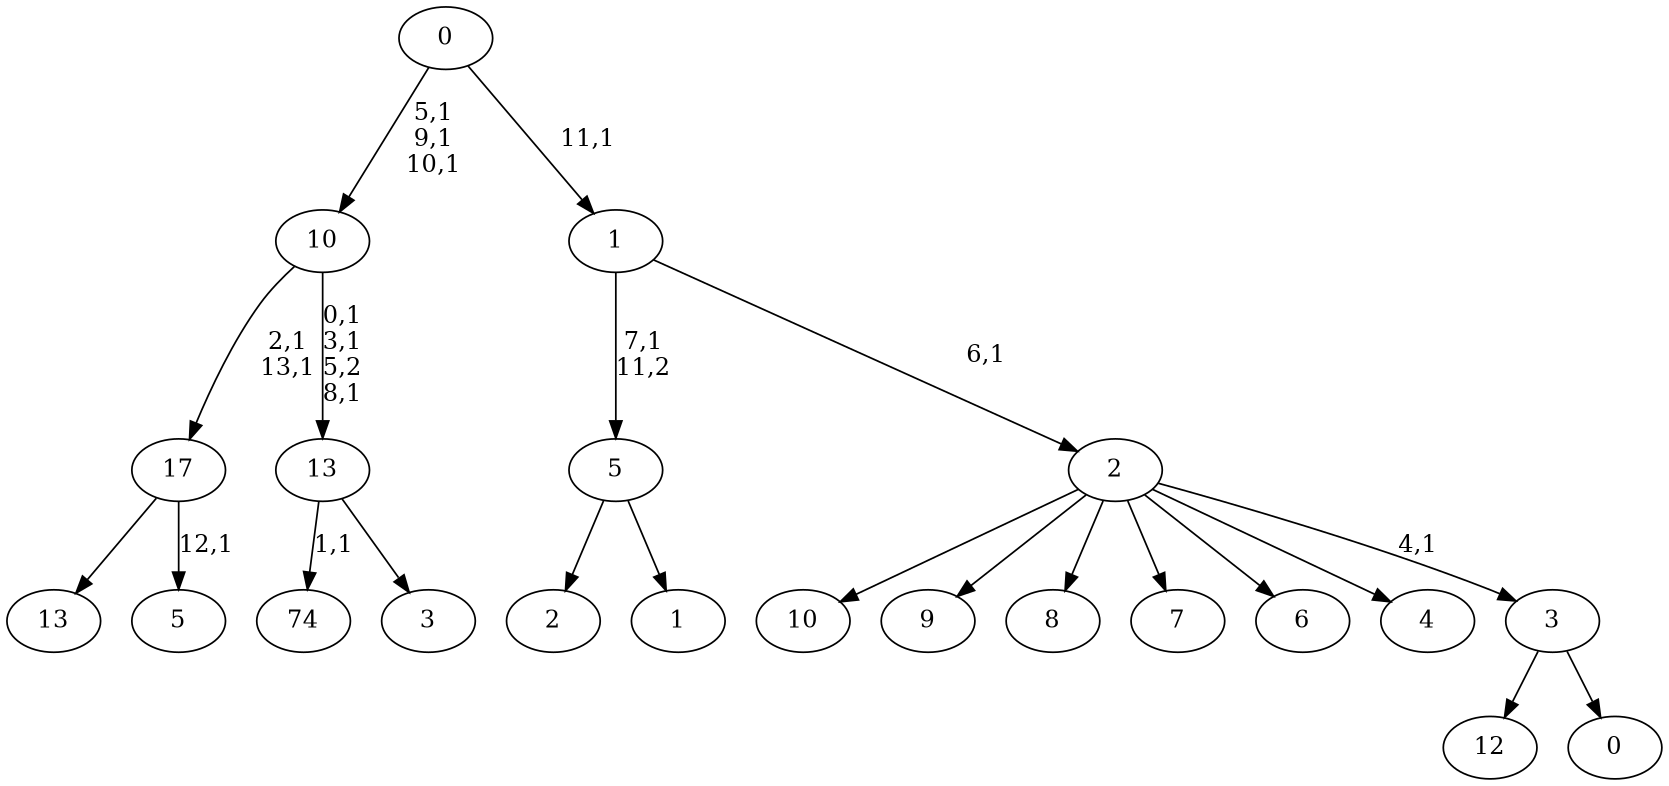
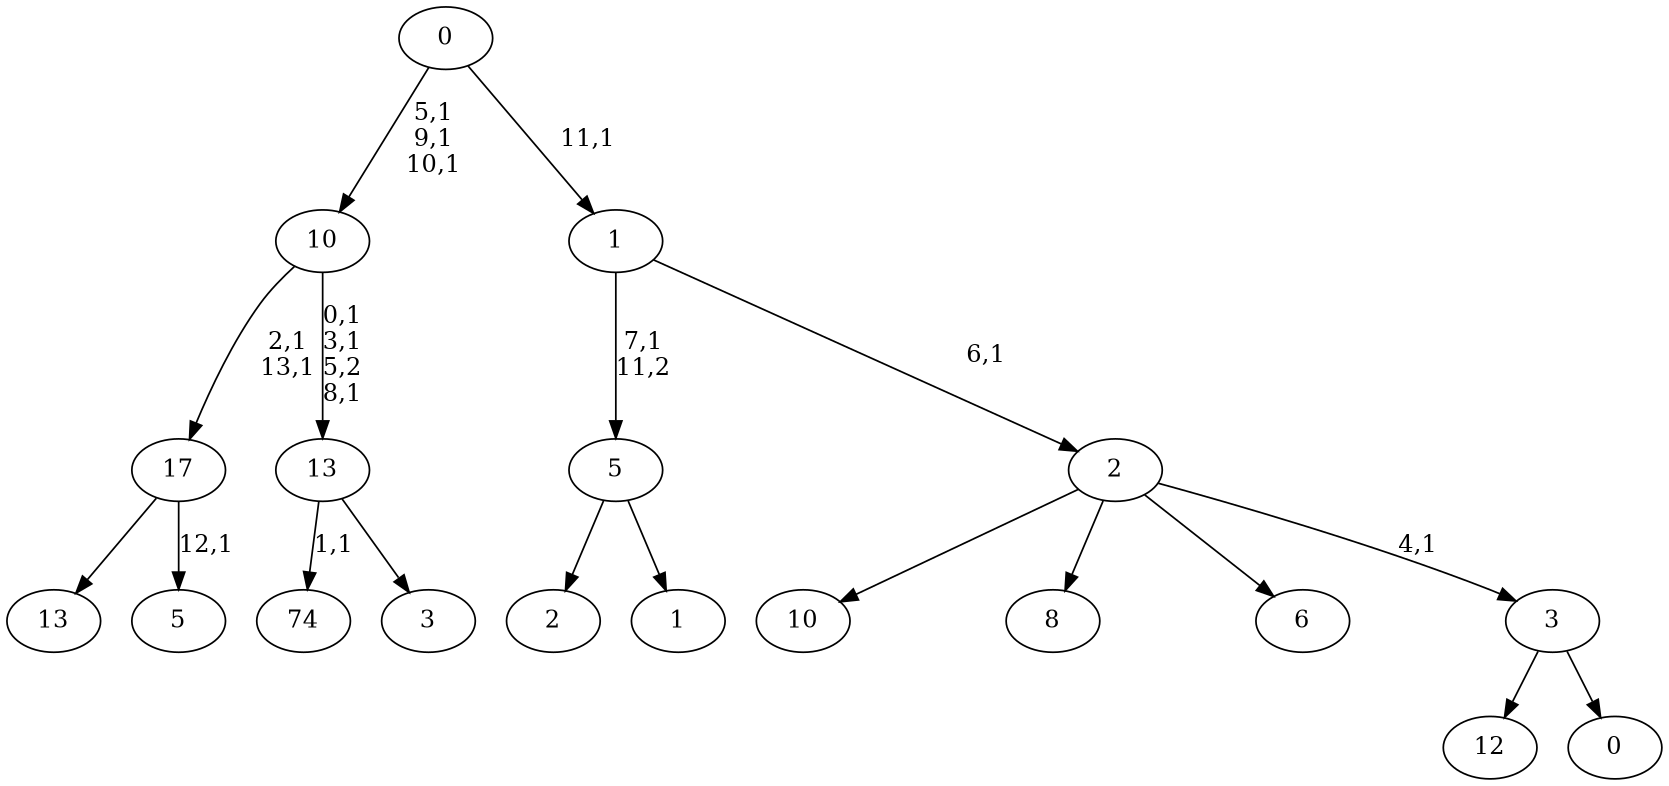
node "9": removed
node "7": removed
node "4": removed
